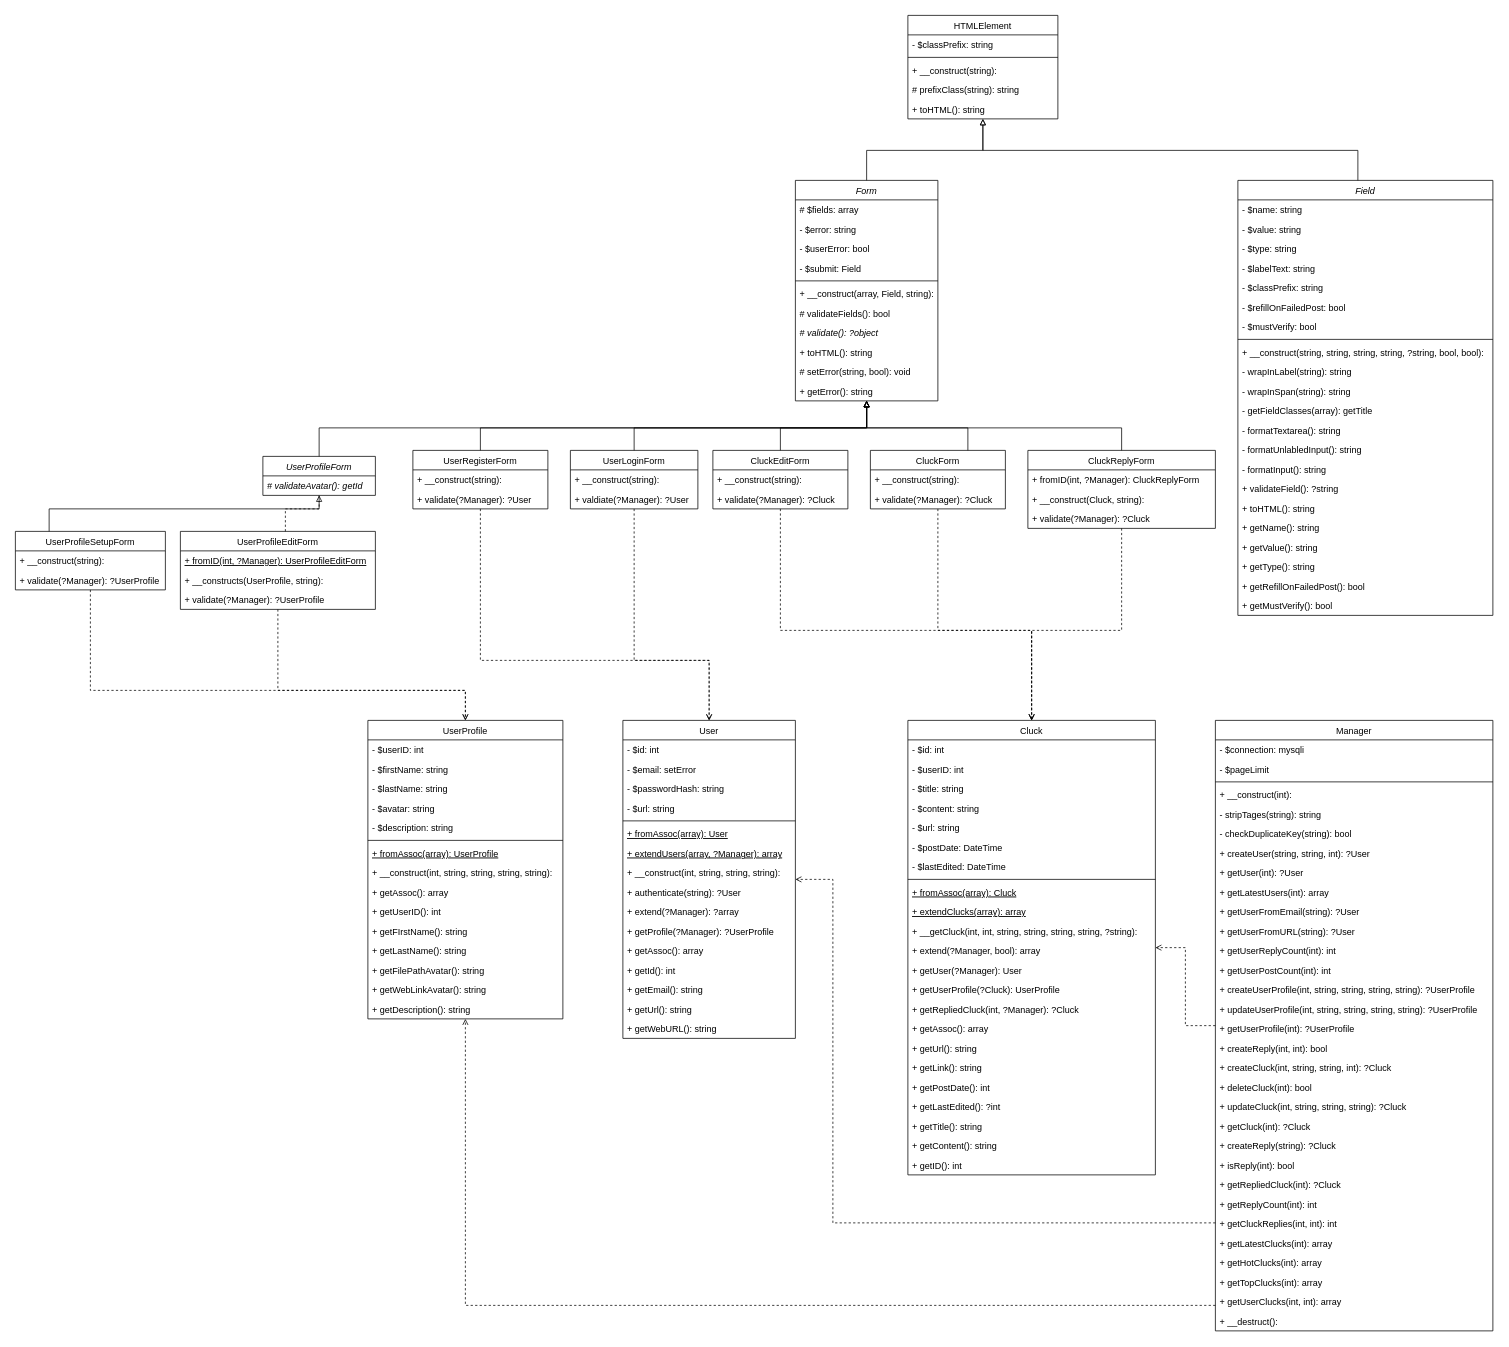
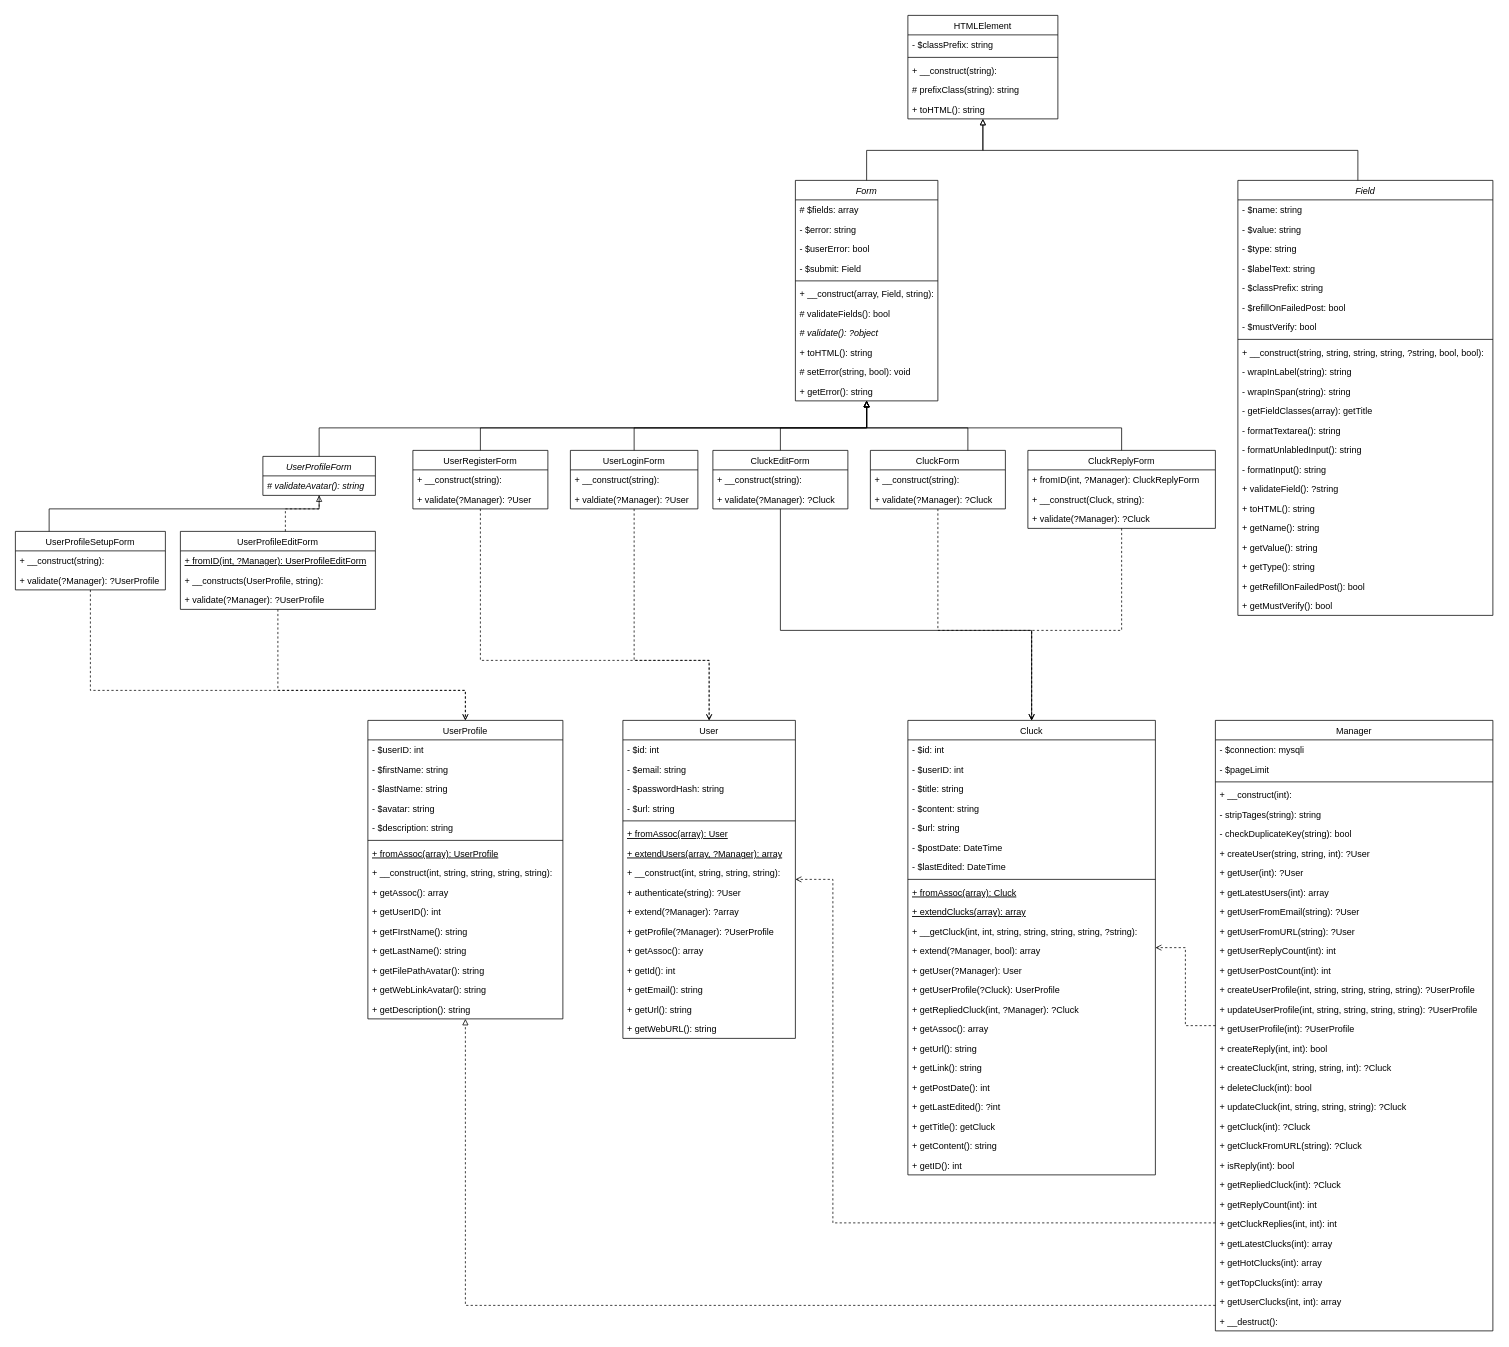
node "# validateAvatar(): getId": label "# validateAvatar(): getId" -> "# validateAvatar(): string"
edge "CluckEditForm" -> "Cluck": style dashed -> solid
node "- $email: setError": label "- $email: setError" -> "- $email: string"
edge "Manager" -> "UserProfile": arrowhead open -> block
node "+ getTitle(): string": label "+ getTitle(): string" -> "+ getTitle(): getCluck"
node "+ createReply(string): ?Cluck": label "+ createReply(string): ?Cluck" -> "+ getCluckFromURL(string): ?Cluck"
